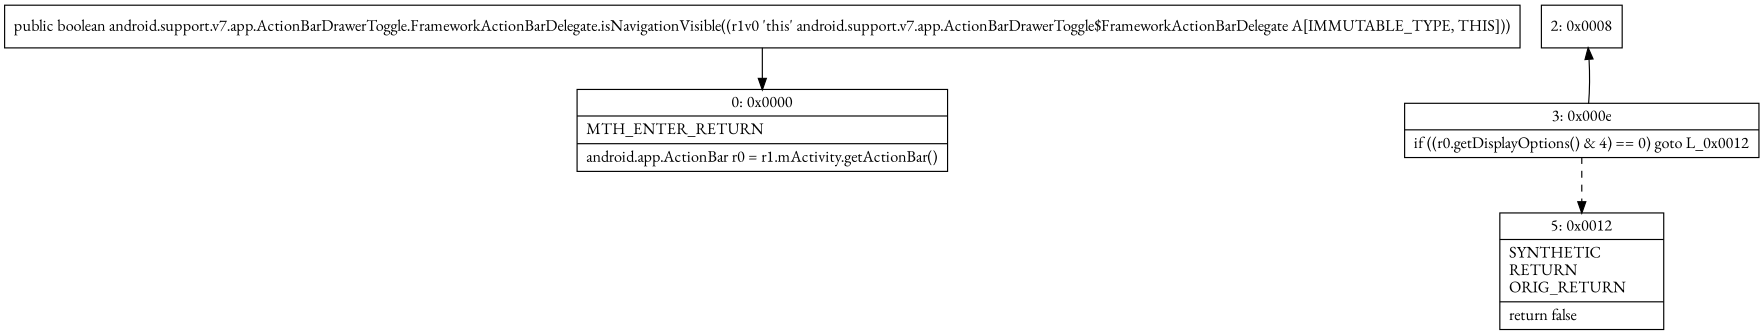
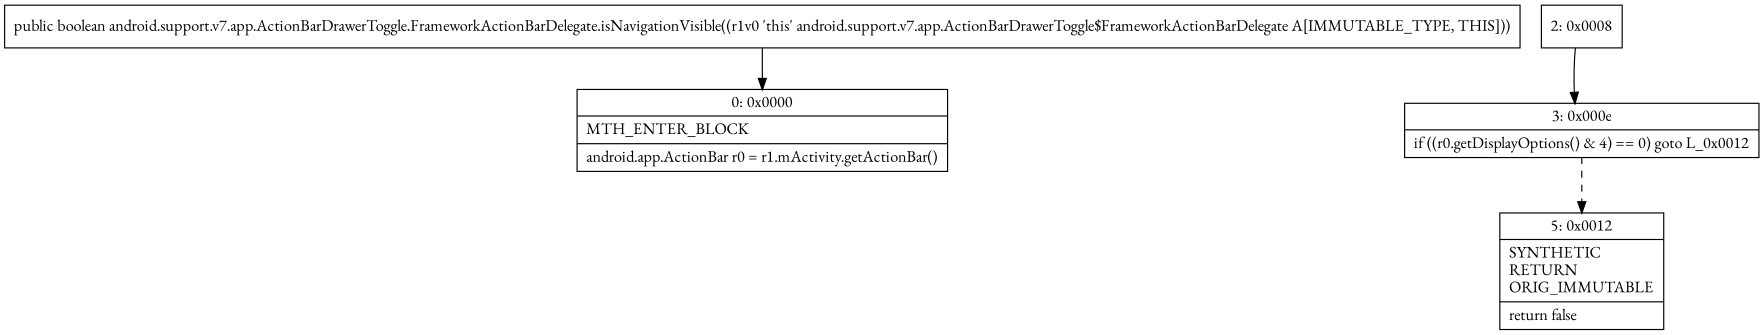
edge "3: 0x000e" -> "2: 0x0008": reversed
node "0: 0x0000": text "MTH_ENTER_RETURN" -> "MTH_ENTER_BLOCK"
node "5: 0x0012": text "ORIG_RETURN" -> "ORIG_IMMUTABLE"
